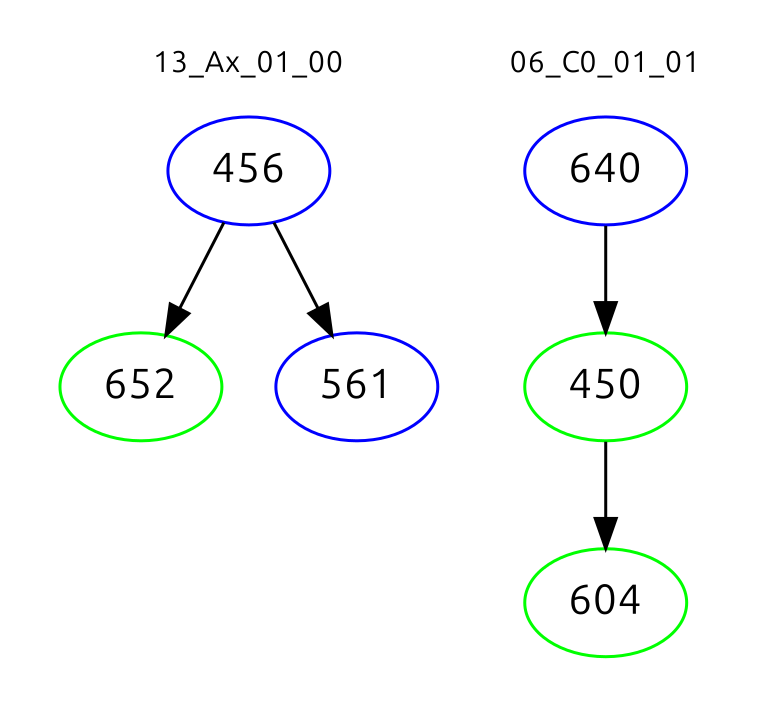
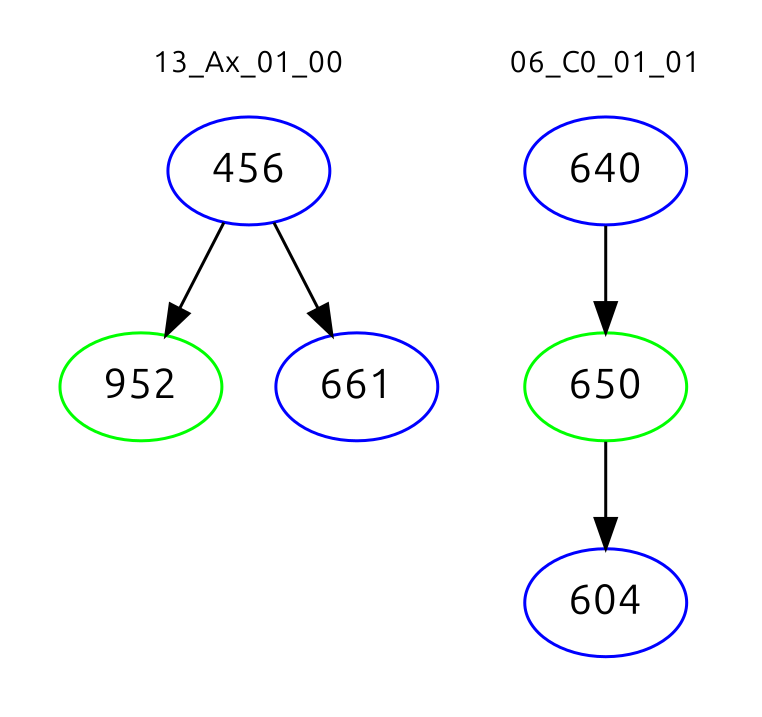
node "652": label "652" -> "952"
node "561": label "561" -> "661"
node "450": label "450" -> "650"
node "604": color green -> blue
